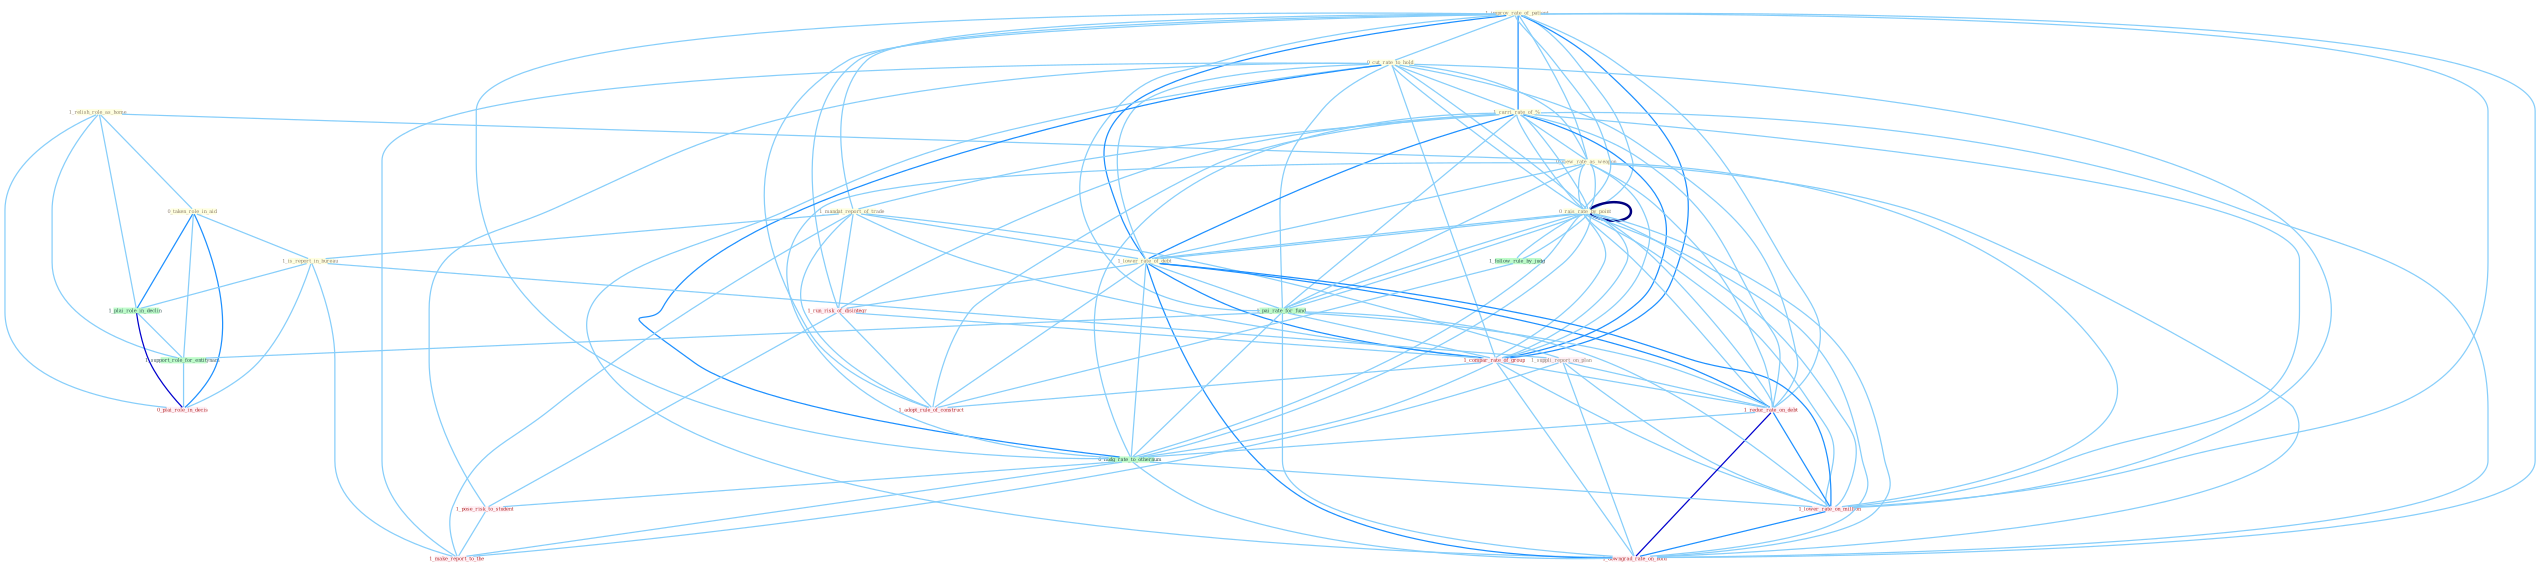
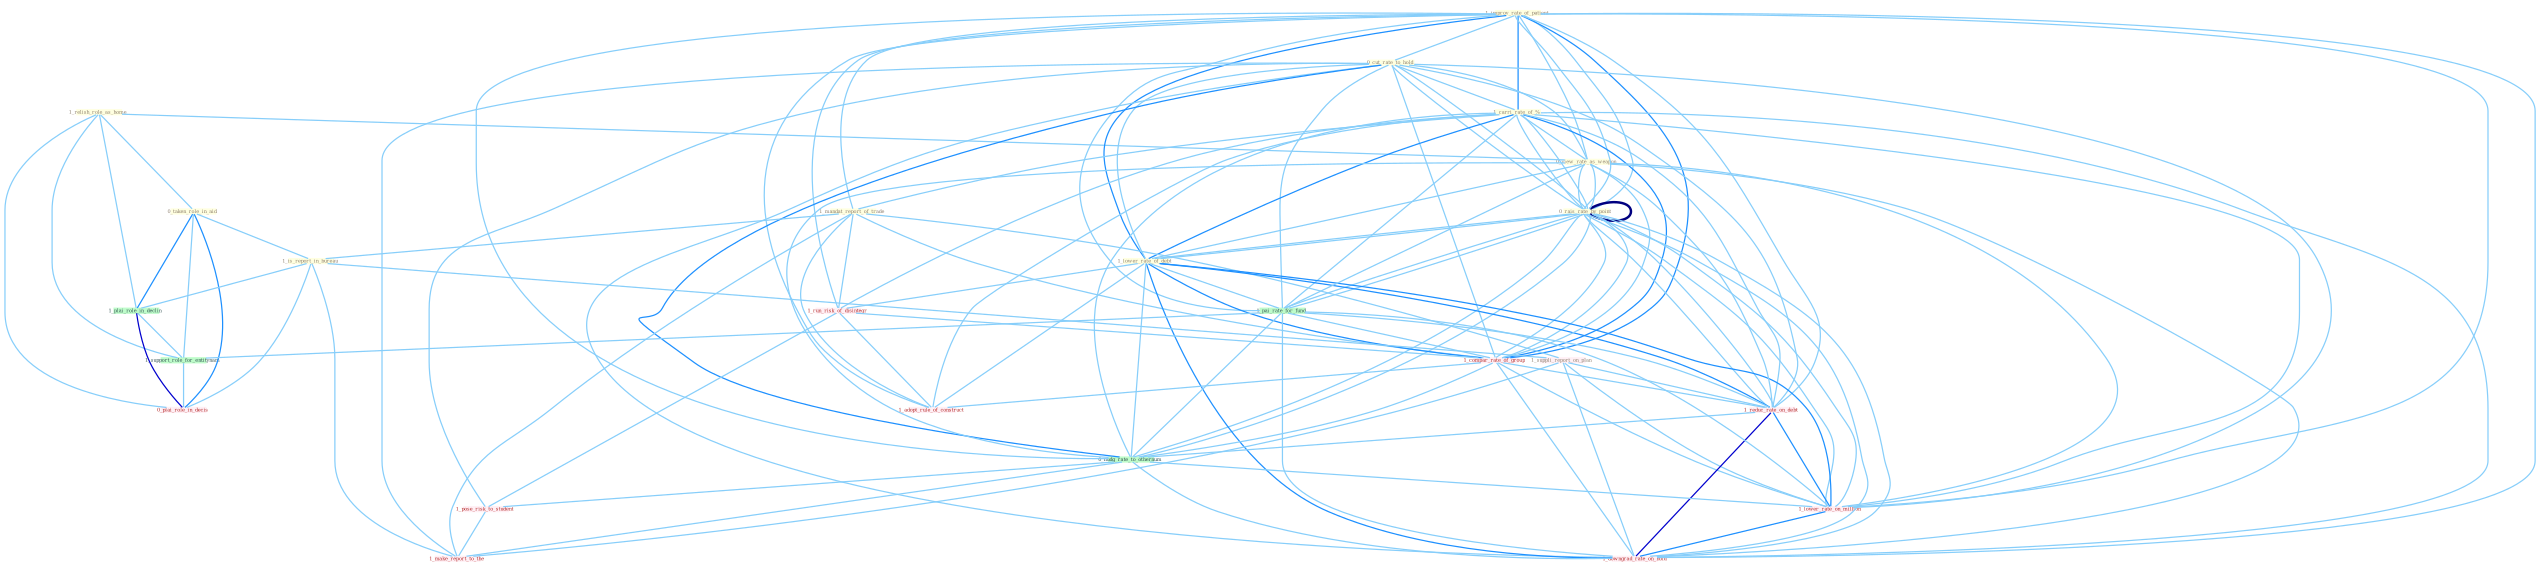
edge "1_mandat_report_of_trade" -- "1_lower_rate_of_debt": removed
node "1_follow_rule_by_judg": removed
